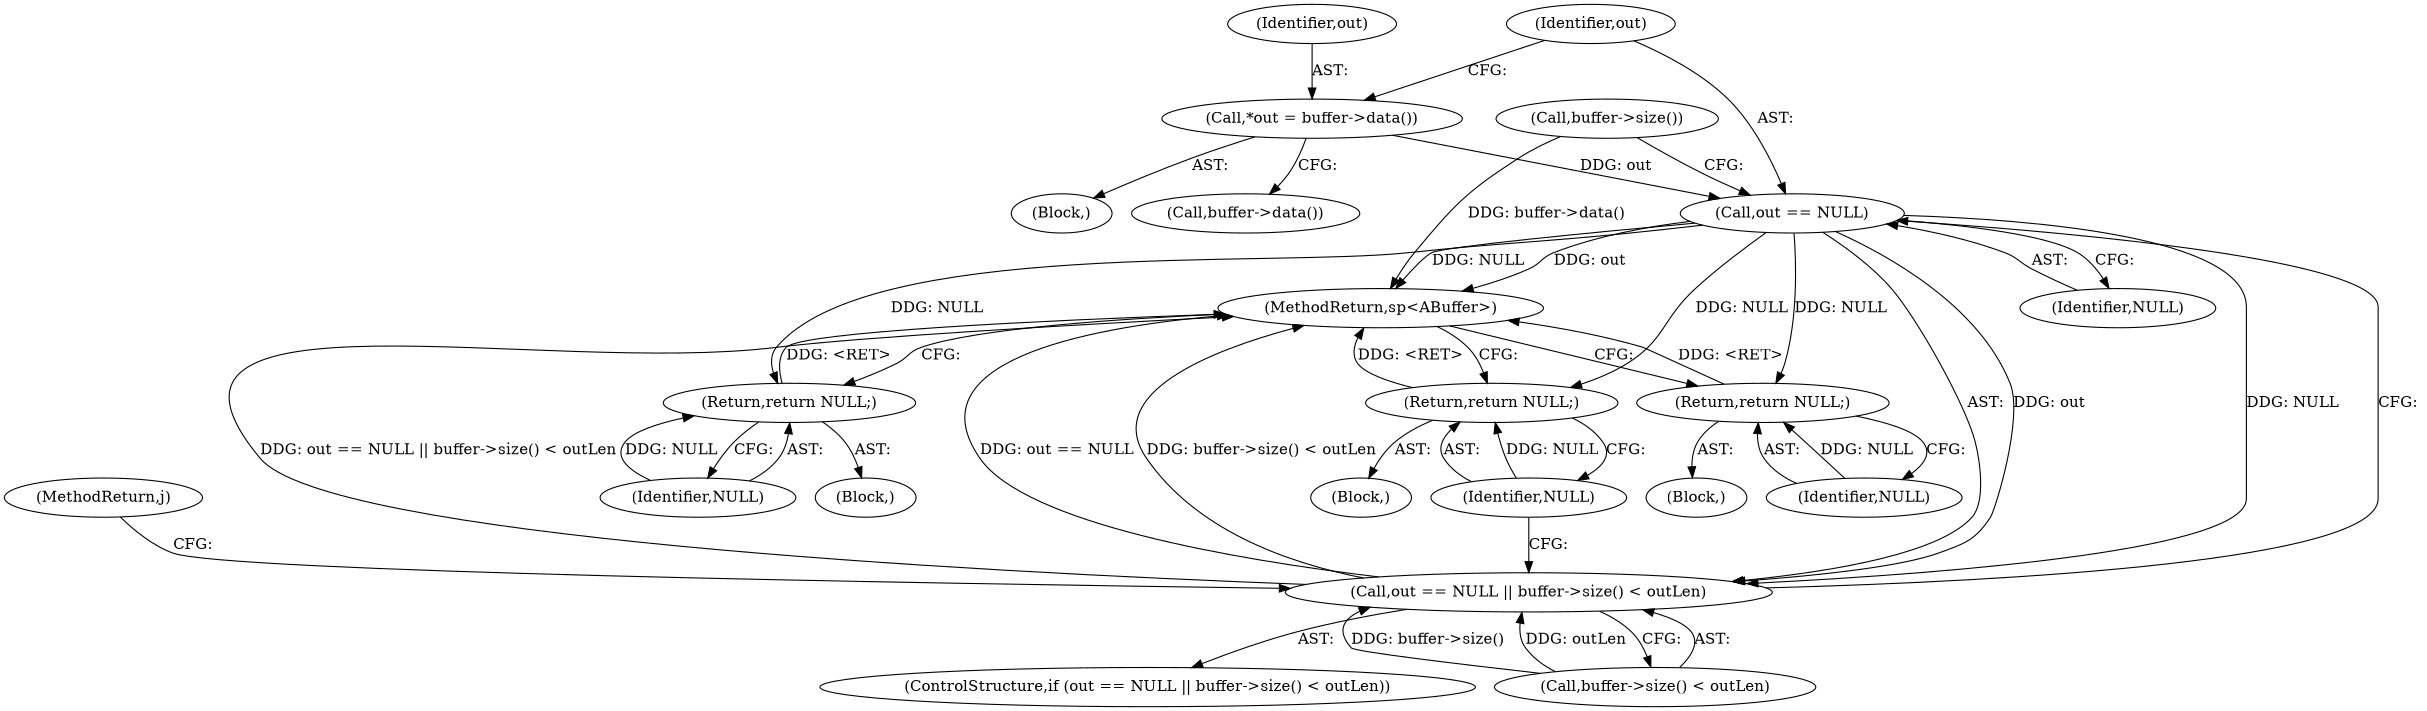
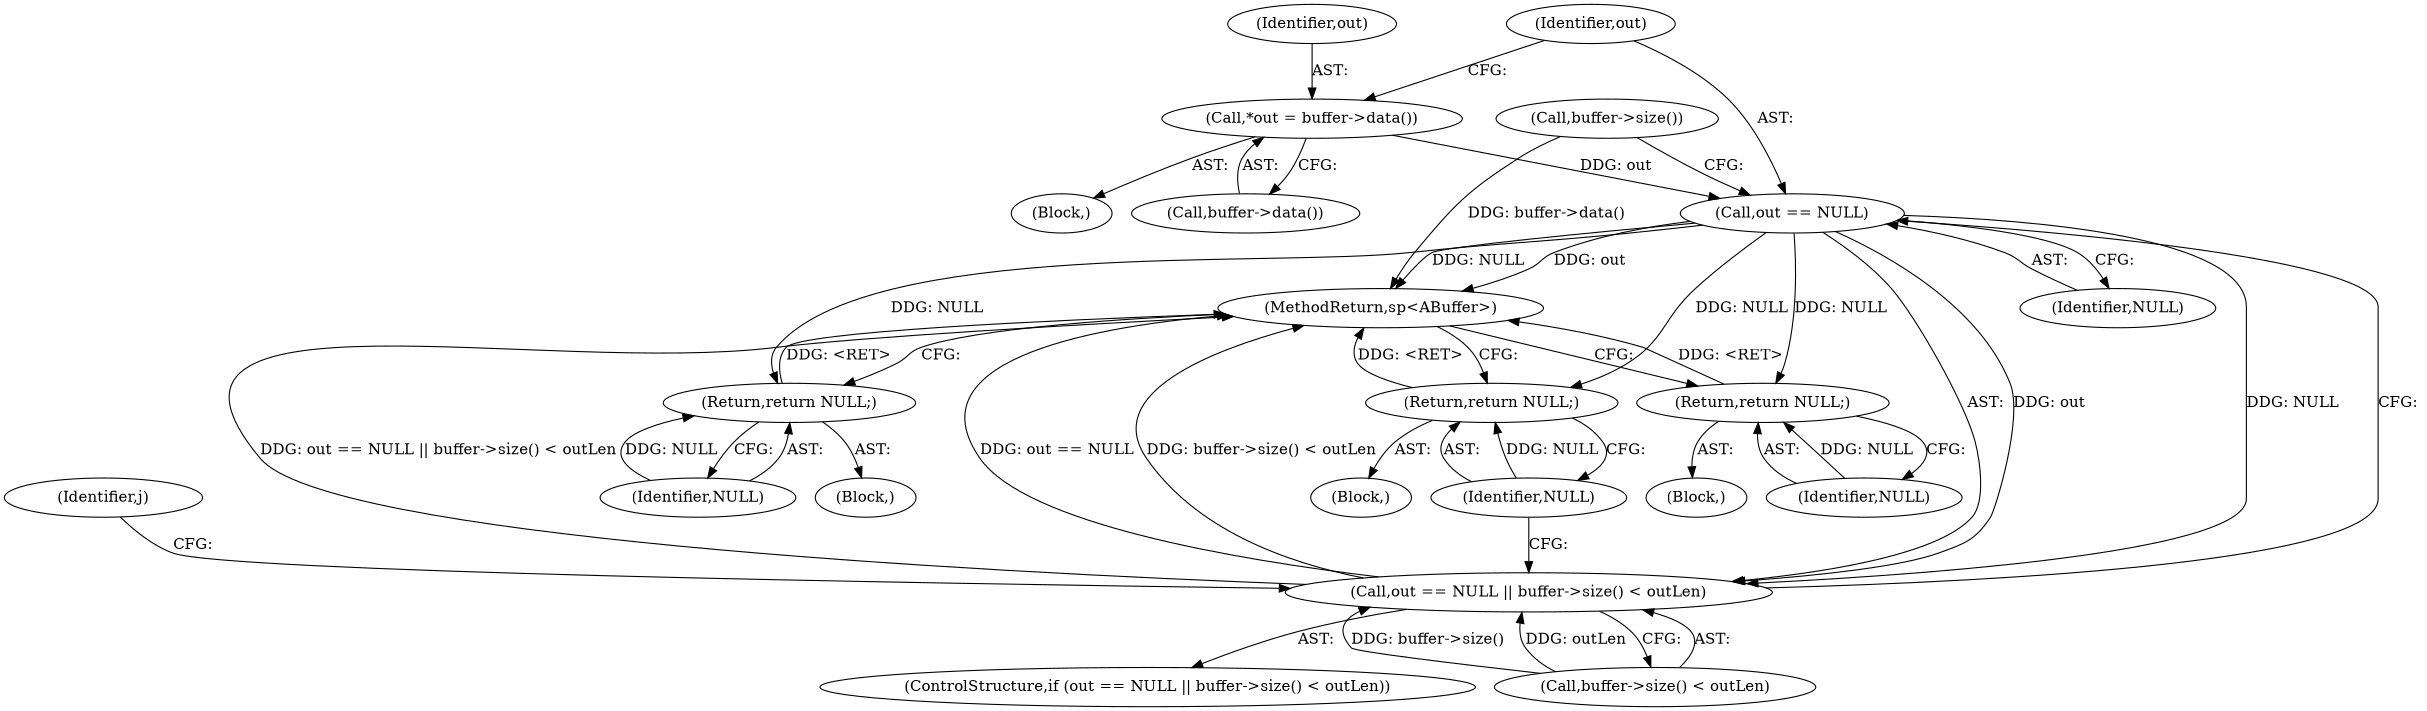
edge "(Call,buffer->data())" -> "(Call,*out = buffer->data())": added, label "AST:"
node "(MethodReturn,j)": label "(MethodReturn,j)" -> "(Identifier,j)"
